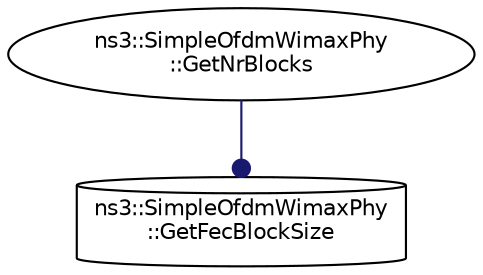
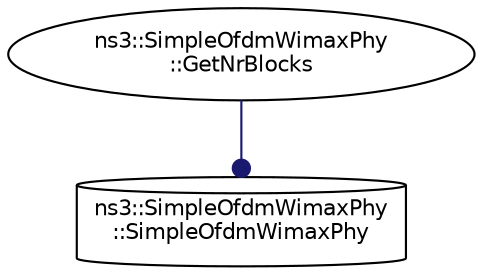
node "ns3::SimpleOfdmWimaxPhy ::GetFecBlockSize": label "ns3::SimpleOfdmWimaxPhy ::GetFecBlockSize" -> "ns3::SimpleOfdmWimaxPhy ::SimpleOfdmWimaxPhy"
